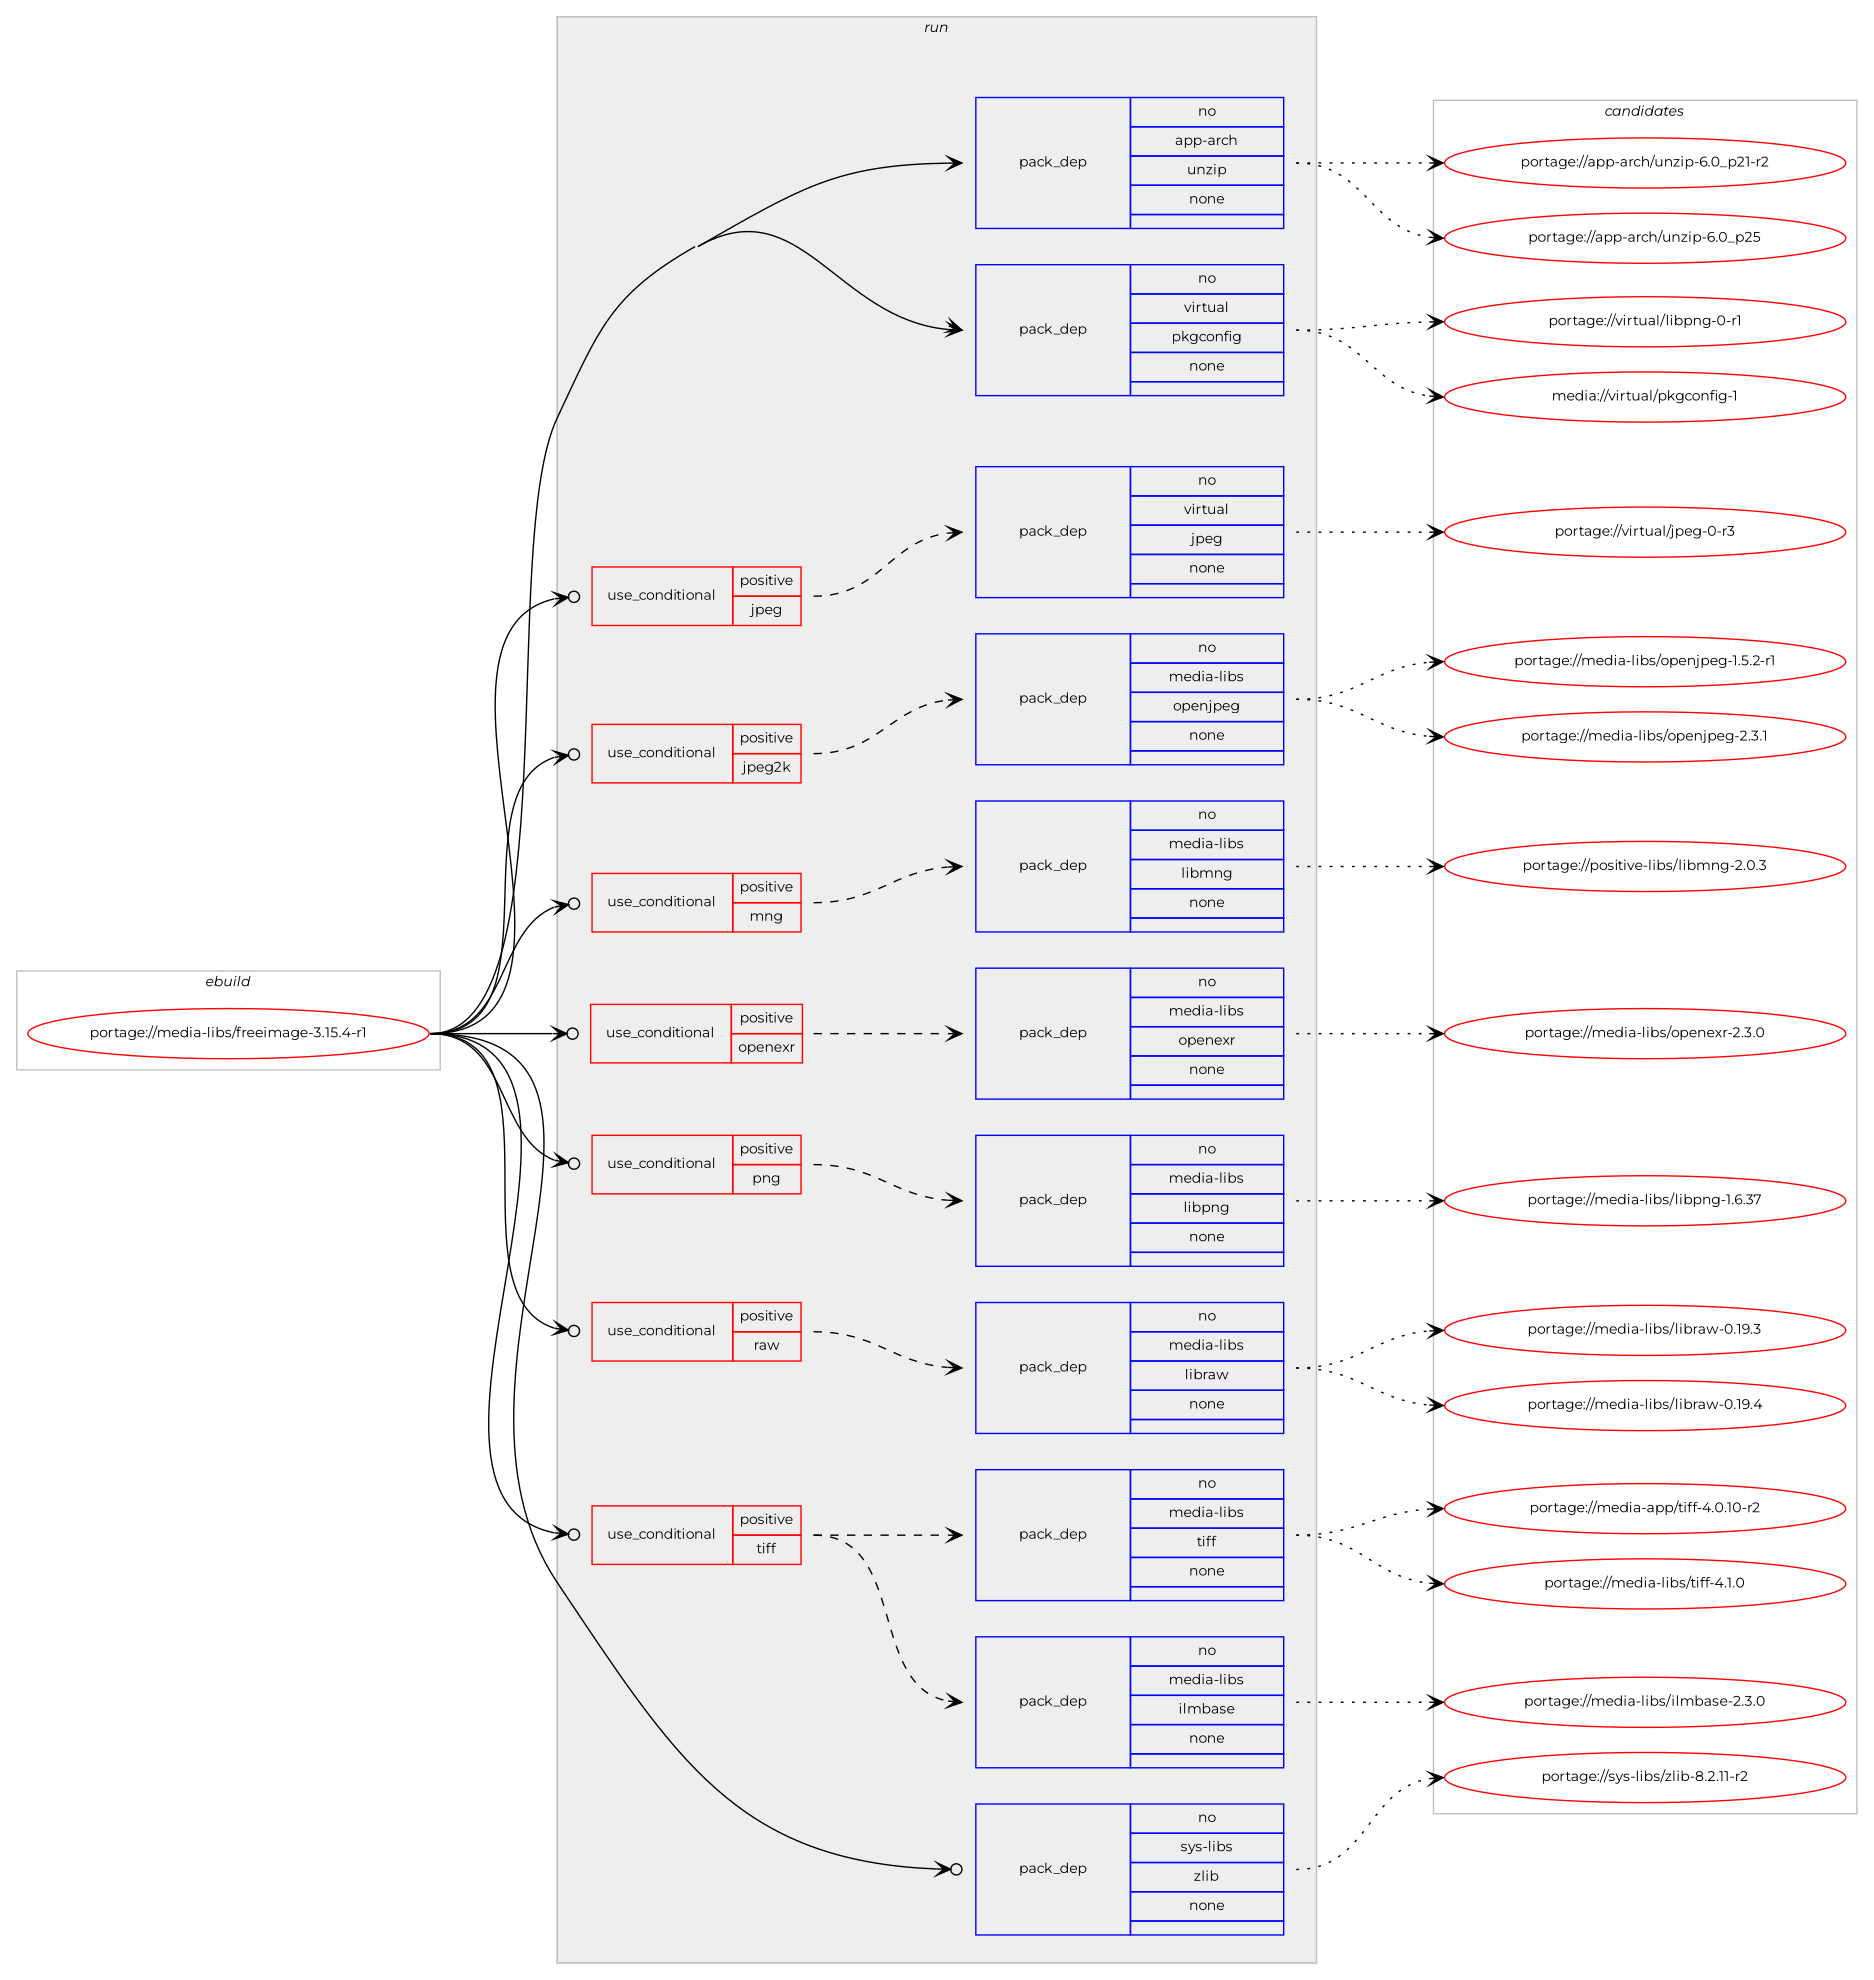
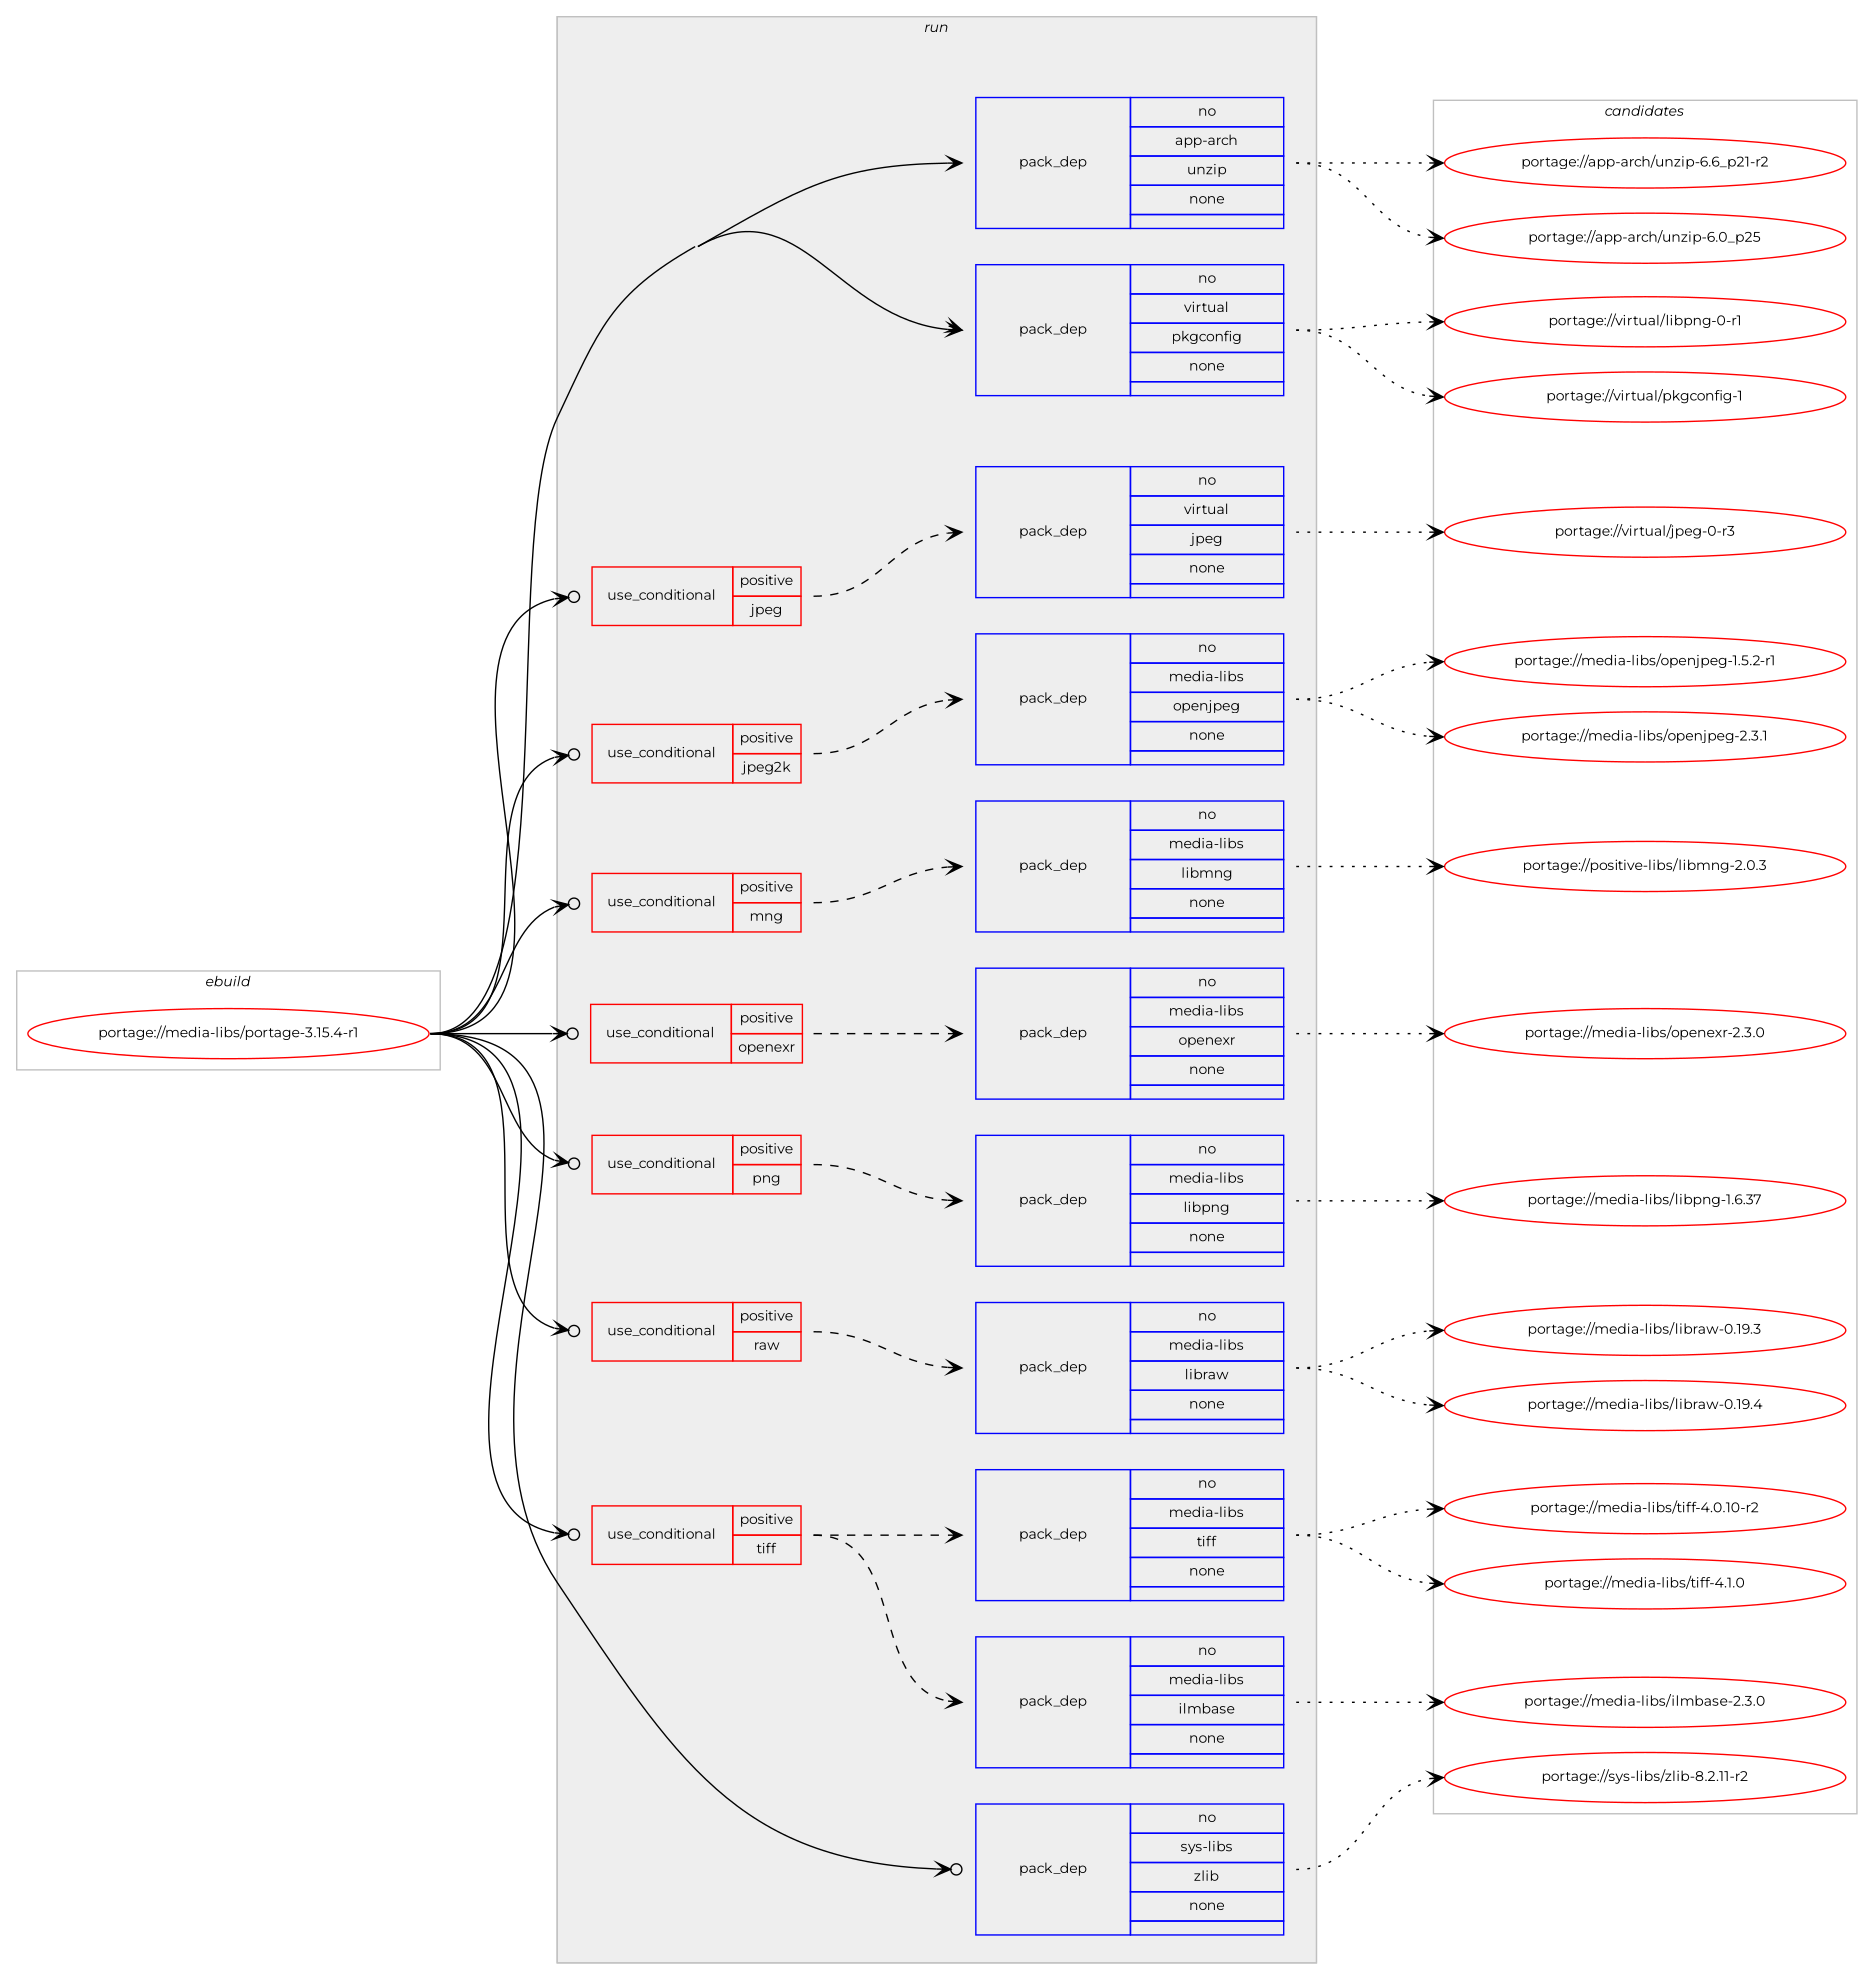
node "portage://app-arch/unzip-6.0_p21-r2": label "portage://app-arch/unzip-6.0_p21-r2" -> "portage://app-arch/unzip-6.6_p21-r2"
node "media://virtual/pkgconfig-1": label "media://virtual/pkgconfig-1" -> "portage://virtual/pkgconfig-1"
node "portage://media-libs/freeimage-3.15.4-r1": label "portage://media-libs/freeimage-3.15.4-r1" -> "portage://media-libs/portage-3.15.4-r1"
node "portage://media-app/tiff-4.0.10-r2": label "portage://media-app/tiff-4.0.10-r2" -> "portage://media-libs/tiff-4.0.10-r2"
